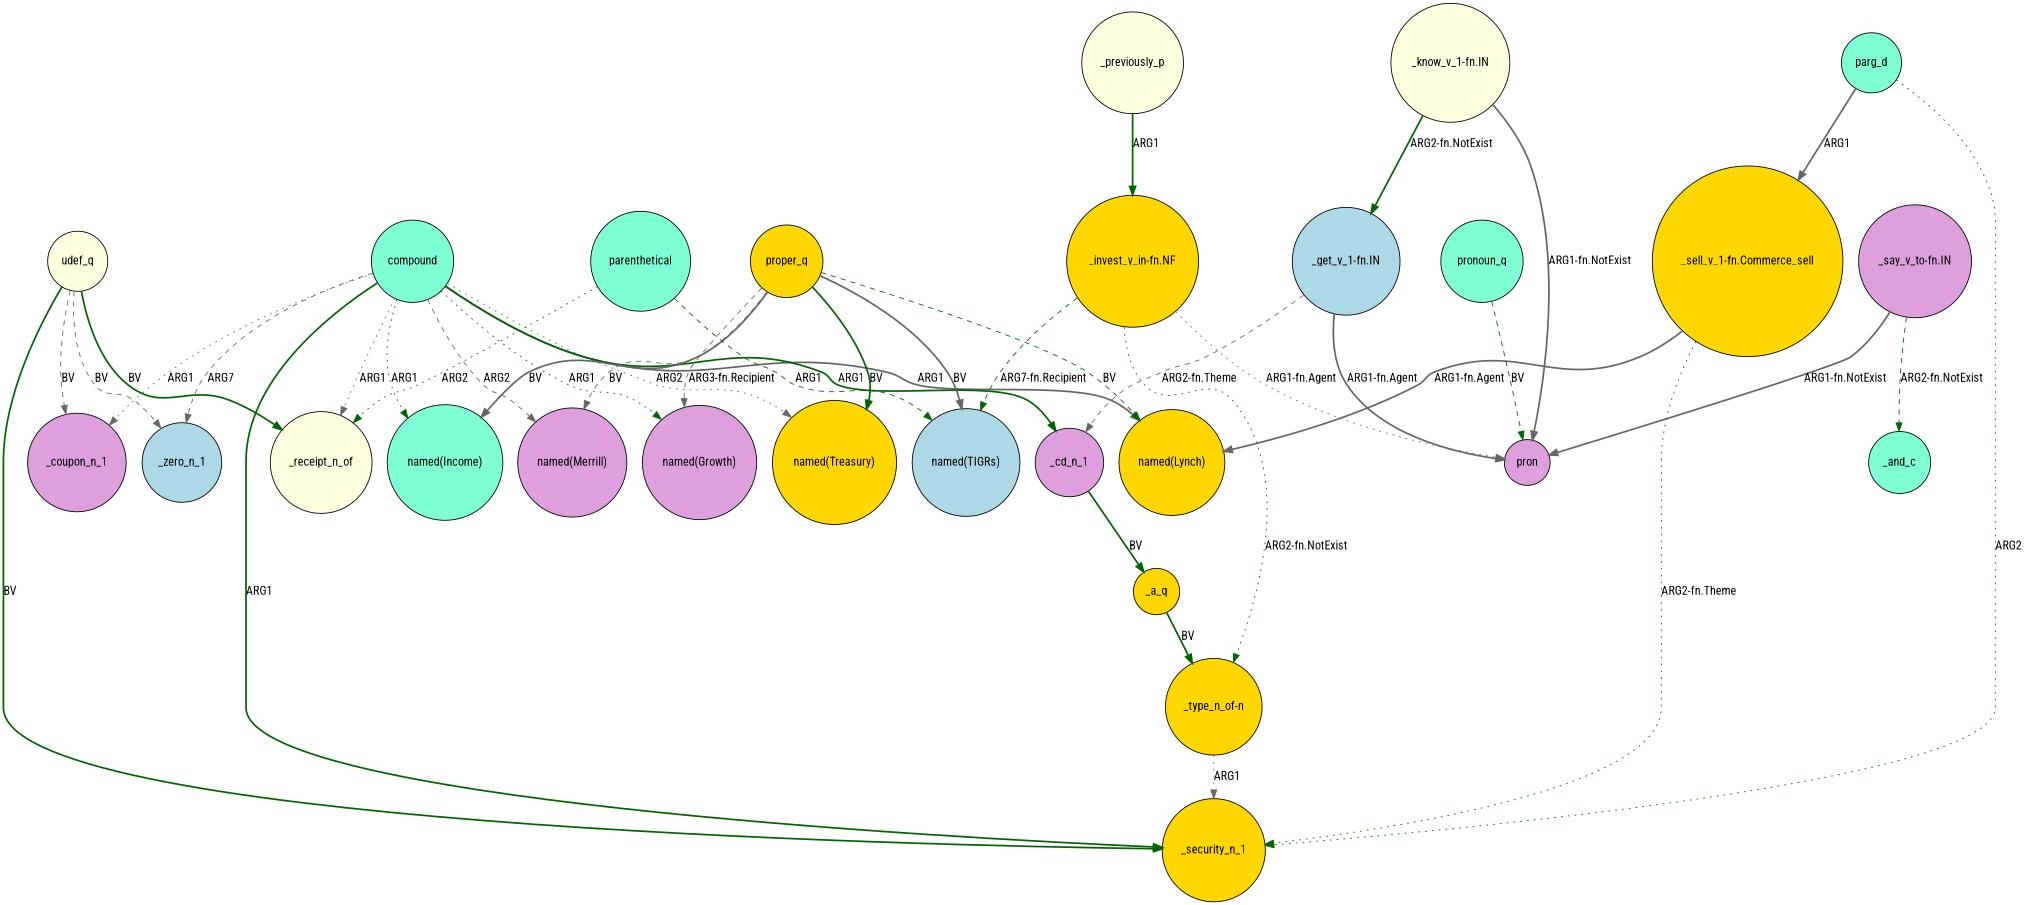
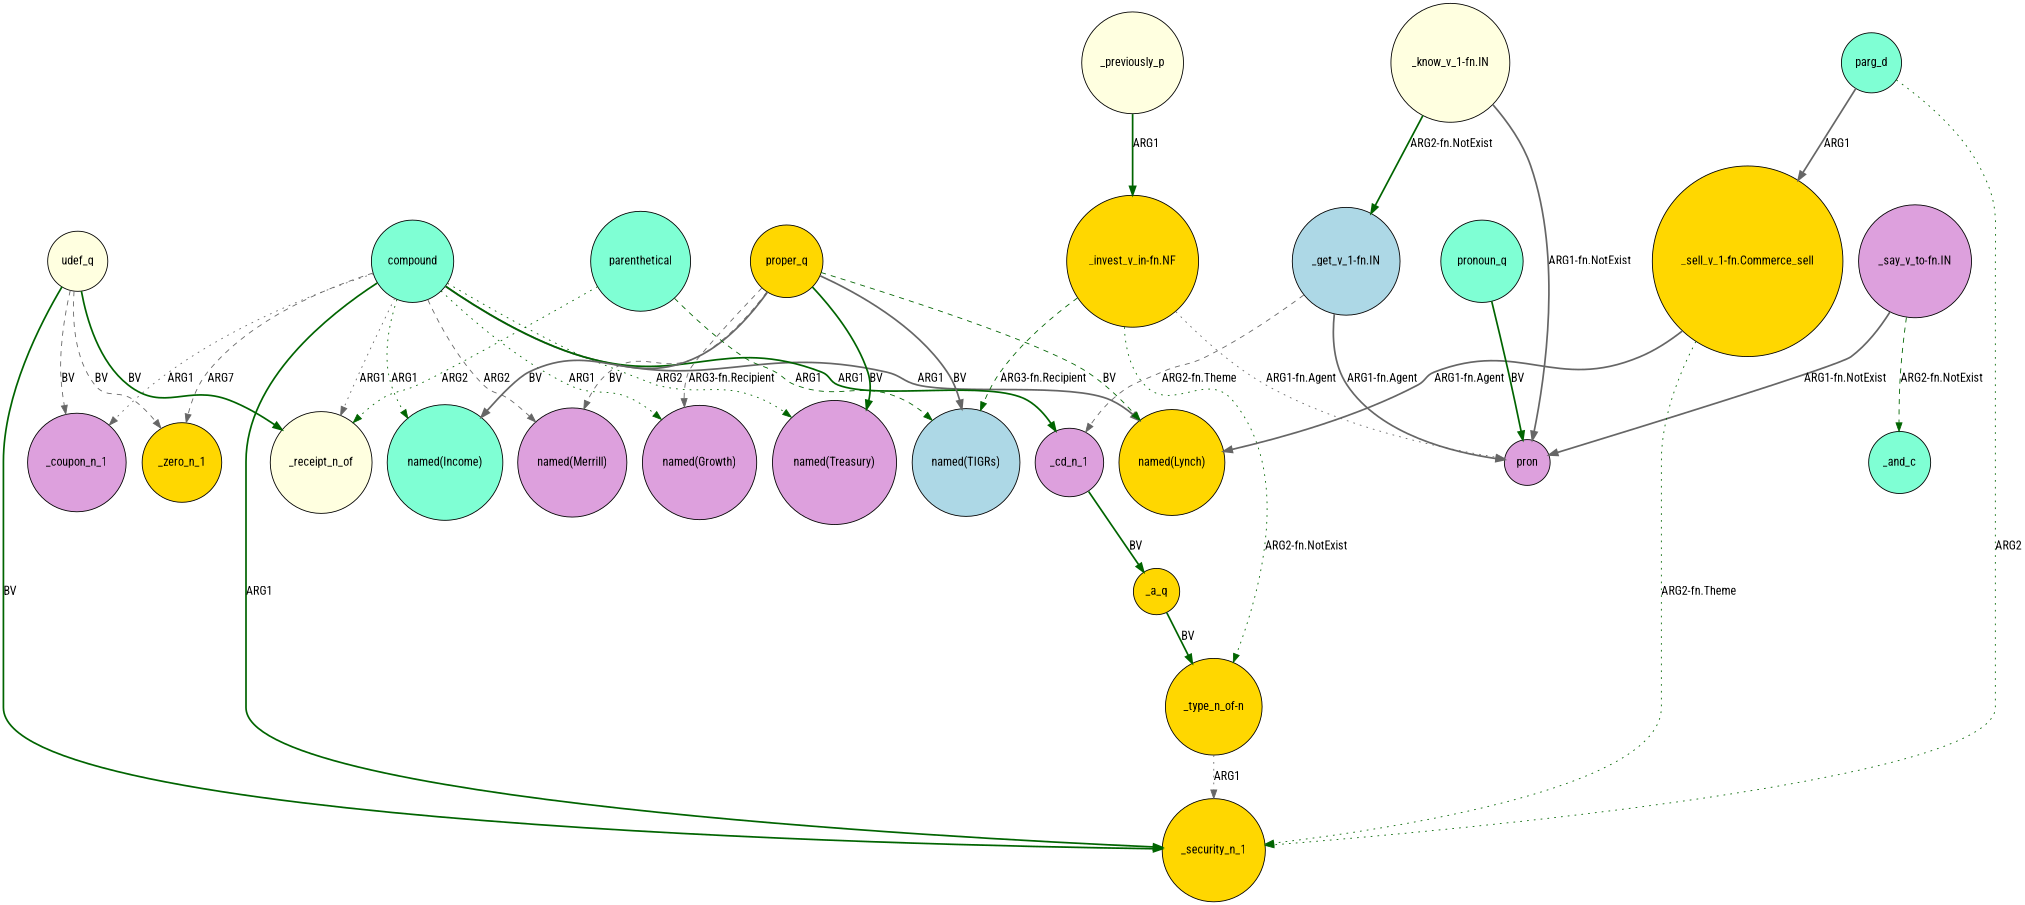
edge "pronoun_q" -> "pron": style dashed -> bold
edge "compound" -> "named(Treasury)": color gray40 -> darkgreen
edge "_invest_v_in-fn.NF" -> "named(TIGRs)": label "ARG7-fn.Recipient" -> "ARG3-fn.Recipient"
node "_zero_n_1": fillcolor lightblue -> gold
node "named(Treasury)": fillcolor gold -> plum
